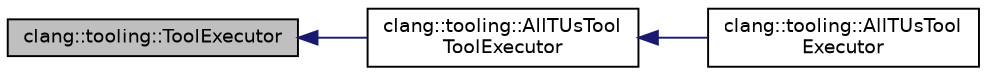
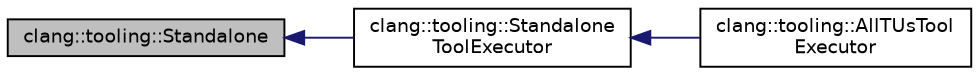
node "clang::tooling::ToolExecutor": label "clang::tooling::ToolExecutor" -> "clang::tooling::Standalone"
node "clang::tooling::AllTUsTool ToolExecutor": label "clang::tooling::AllTUsTool ToolExecutor" -> "clang::tooling::Standalone ToolExecutor"
